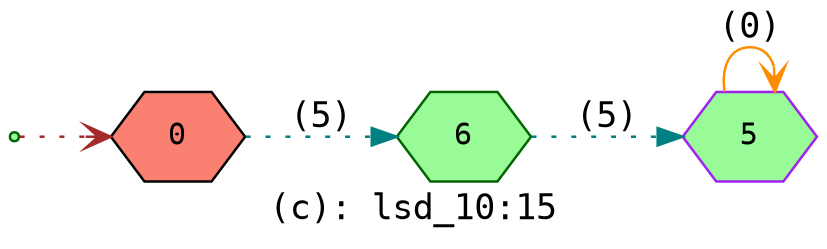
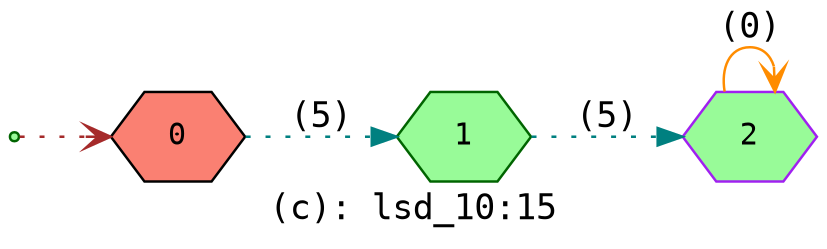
node "6": label "6" -> "1"
node "5": label "5" -> "2"
